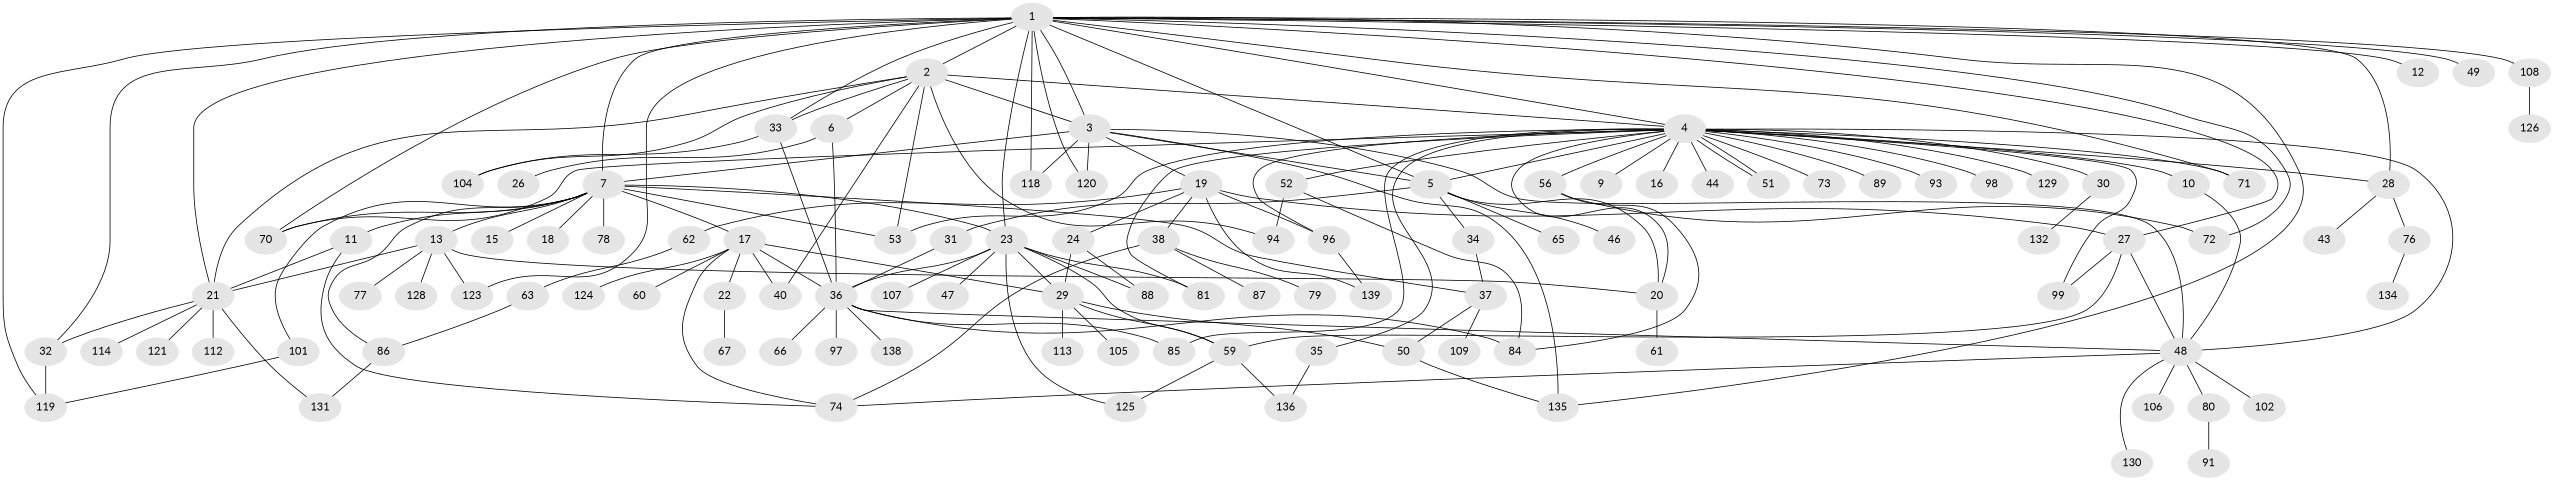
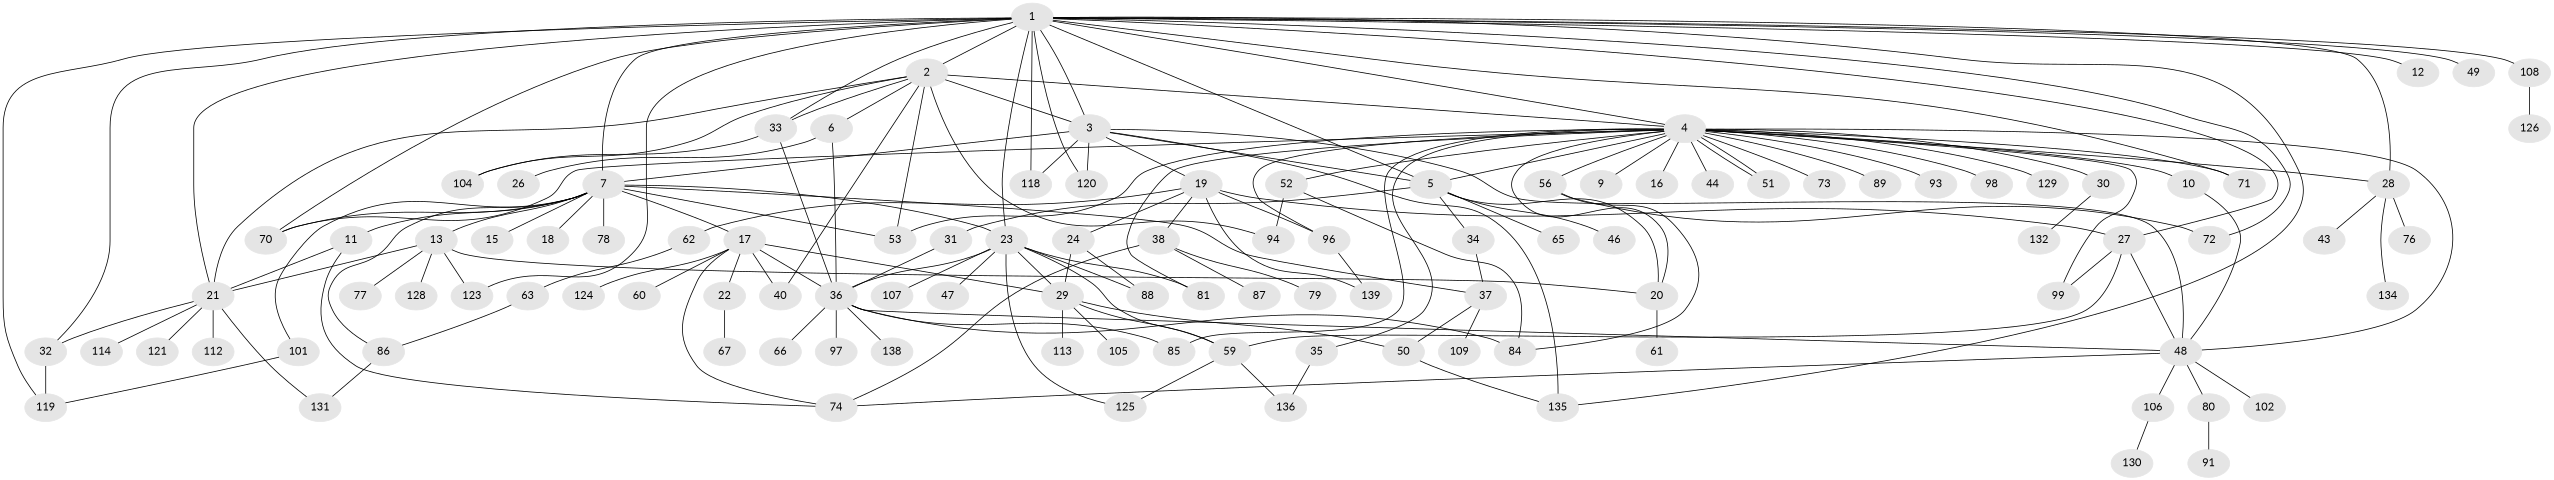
edge "76" -- "134": now "28" -- "134"
edge "48" -- "130": now "106" -- "130"
